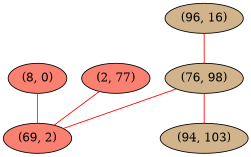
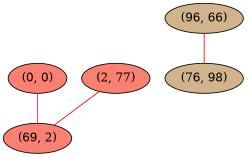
node "(96, 16)": label "(96, 16)" -> "(96, 66)"
node "(8, 0)": label "(8, 0)" -> "(0, 0)"
edge "(76, 98)" -- "(69, 2)": removed
node "(94, 103)": removed
